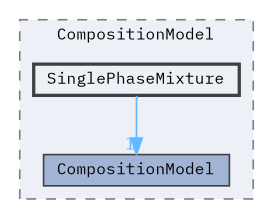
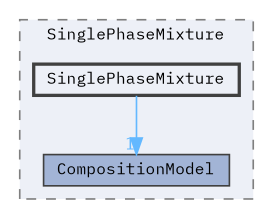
cluster "CompositionModel": label "CompositionModel" -> "SinglePhaseMixture"
